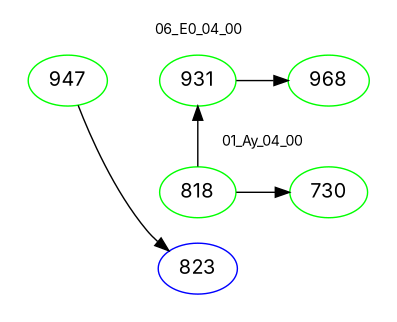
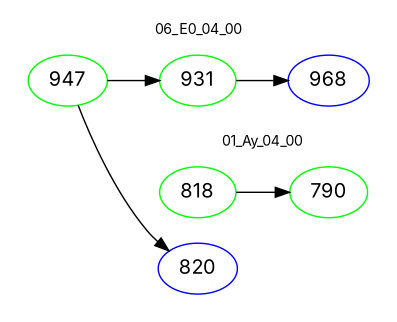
node "968": color green -> blue
edge "818" -> "931": now "947" -> "931"
node "730": label "730" -> "790"
node "823": label "823" -> "820"
